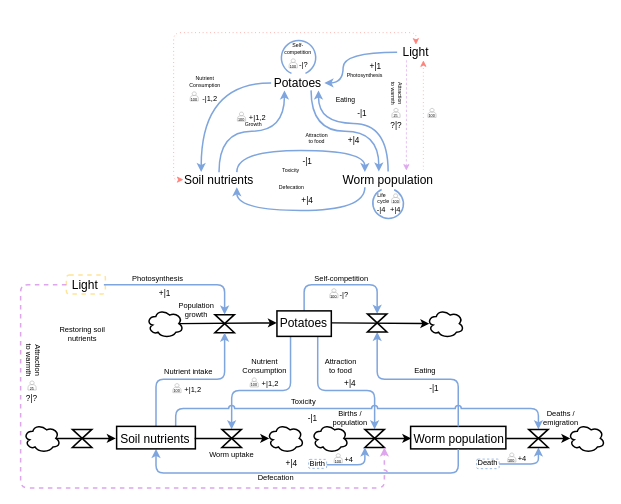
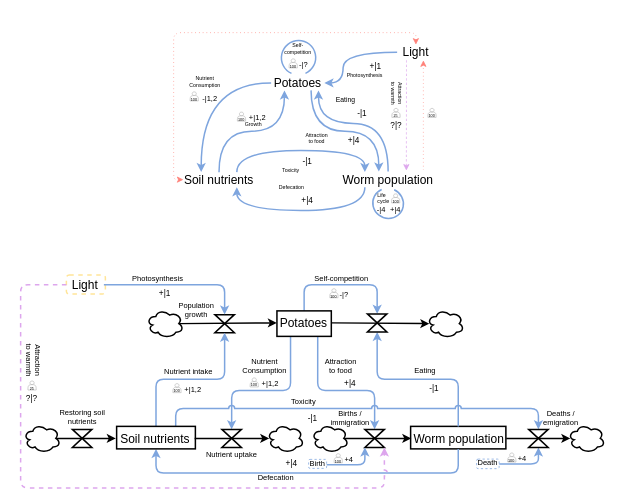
node "Restoring soil nutrients": moved (82, 334) -> (82, 417)
node "Births / population": label "Births / population" -> "Births / immigration"
node "Worm uptake": label "Worm uptake" -> "Nutrient uptake"
